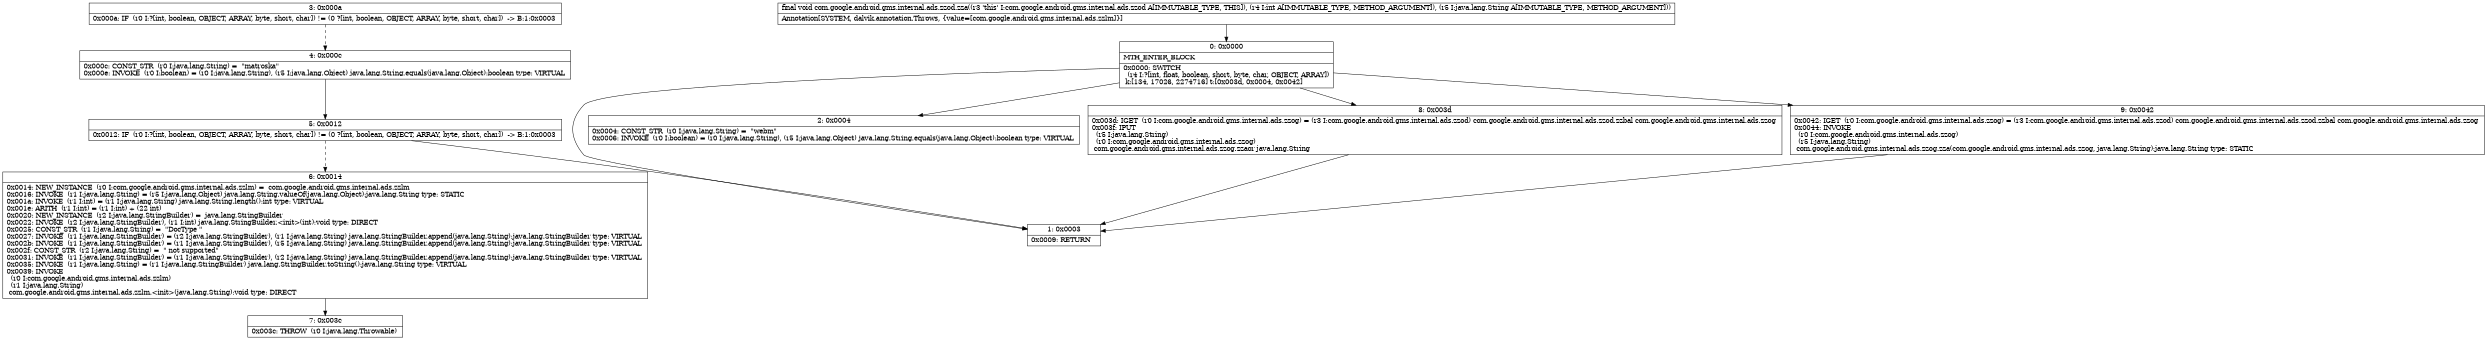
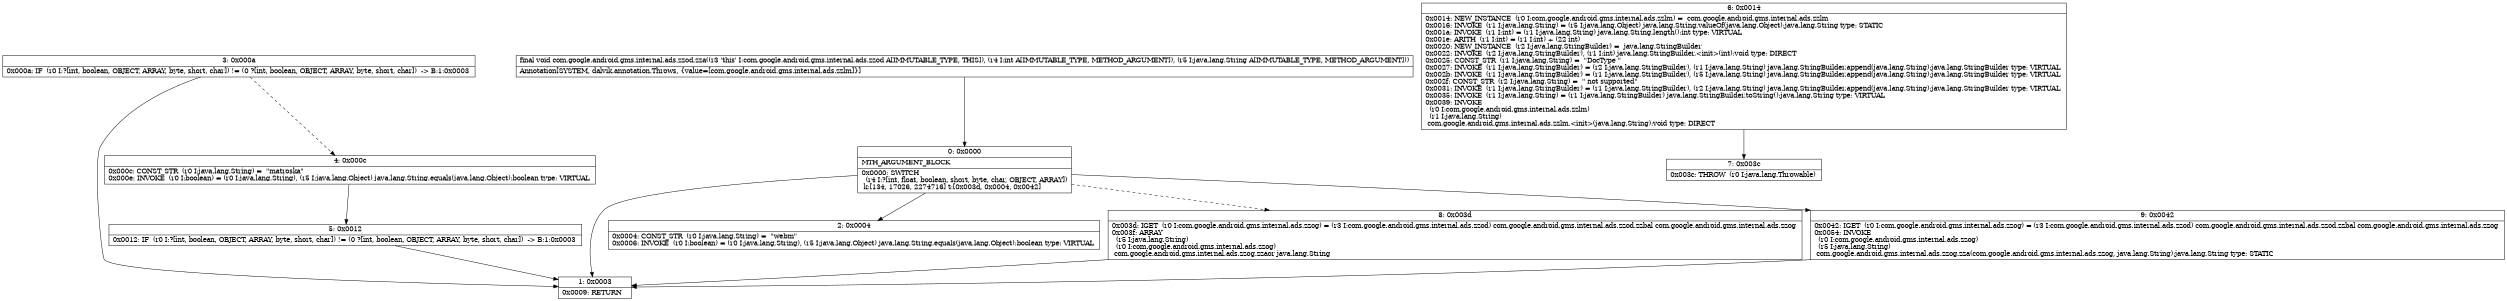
node "0: 0x0000": text "MTH_ENTER_BLOCK" -> "MTH_ARGUMENT_BLOCK"
edge "0: 0x0000" -> "8: 0x003d": style solid -> dashed
node "8: 0x003d": text "0x003f: IPUT" -> "0x003f: ARRAY"
node "9: 0x0042": text "0x0044: INVOKE" -> "0x0054: INVOKE"
edge "5: 0x0012" -> "6: 0x0014": removed
edge "3: 0x000a" -> "1: 0x0003": added
